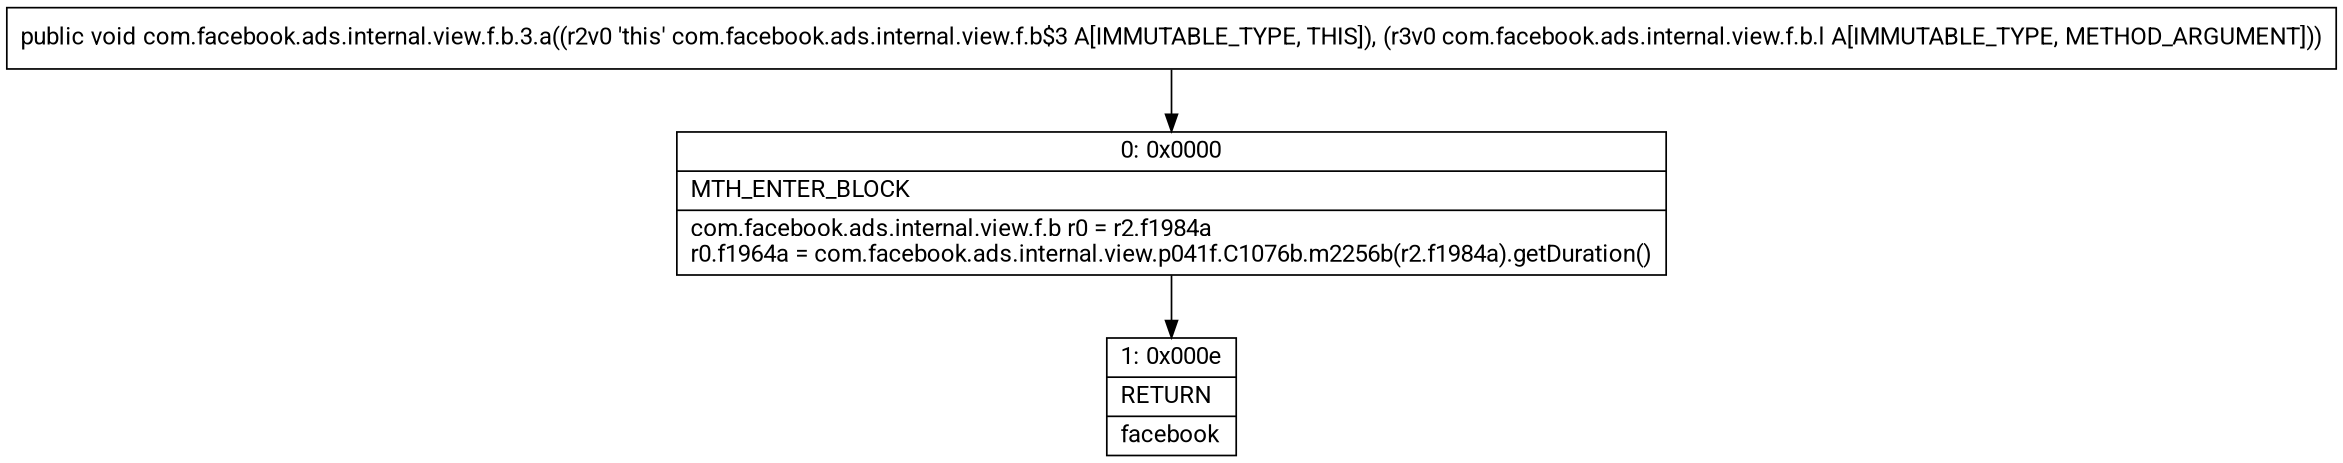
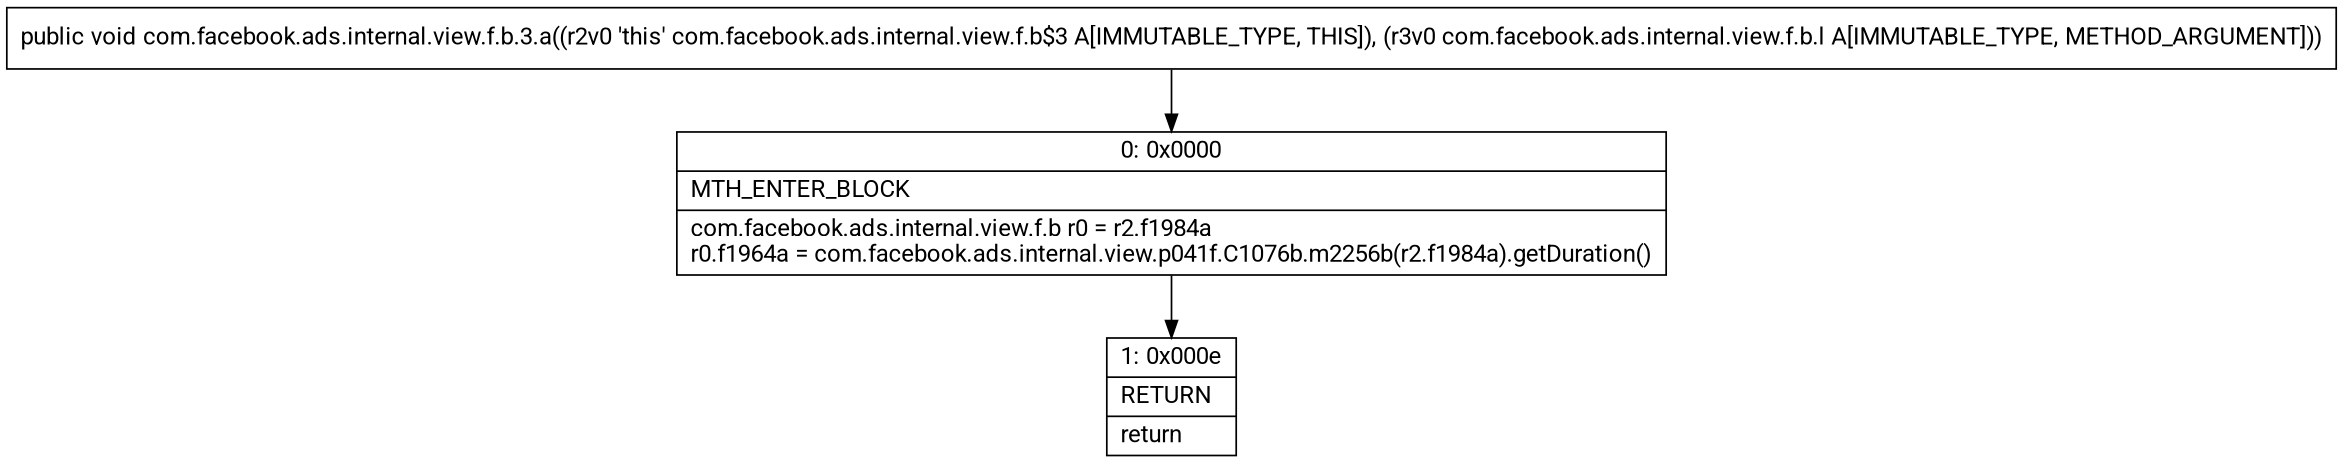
node "1: 0x000e": text "facebook" -> "return"
